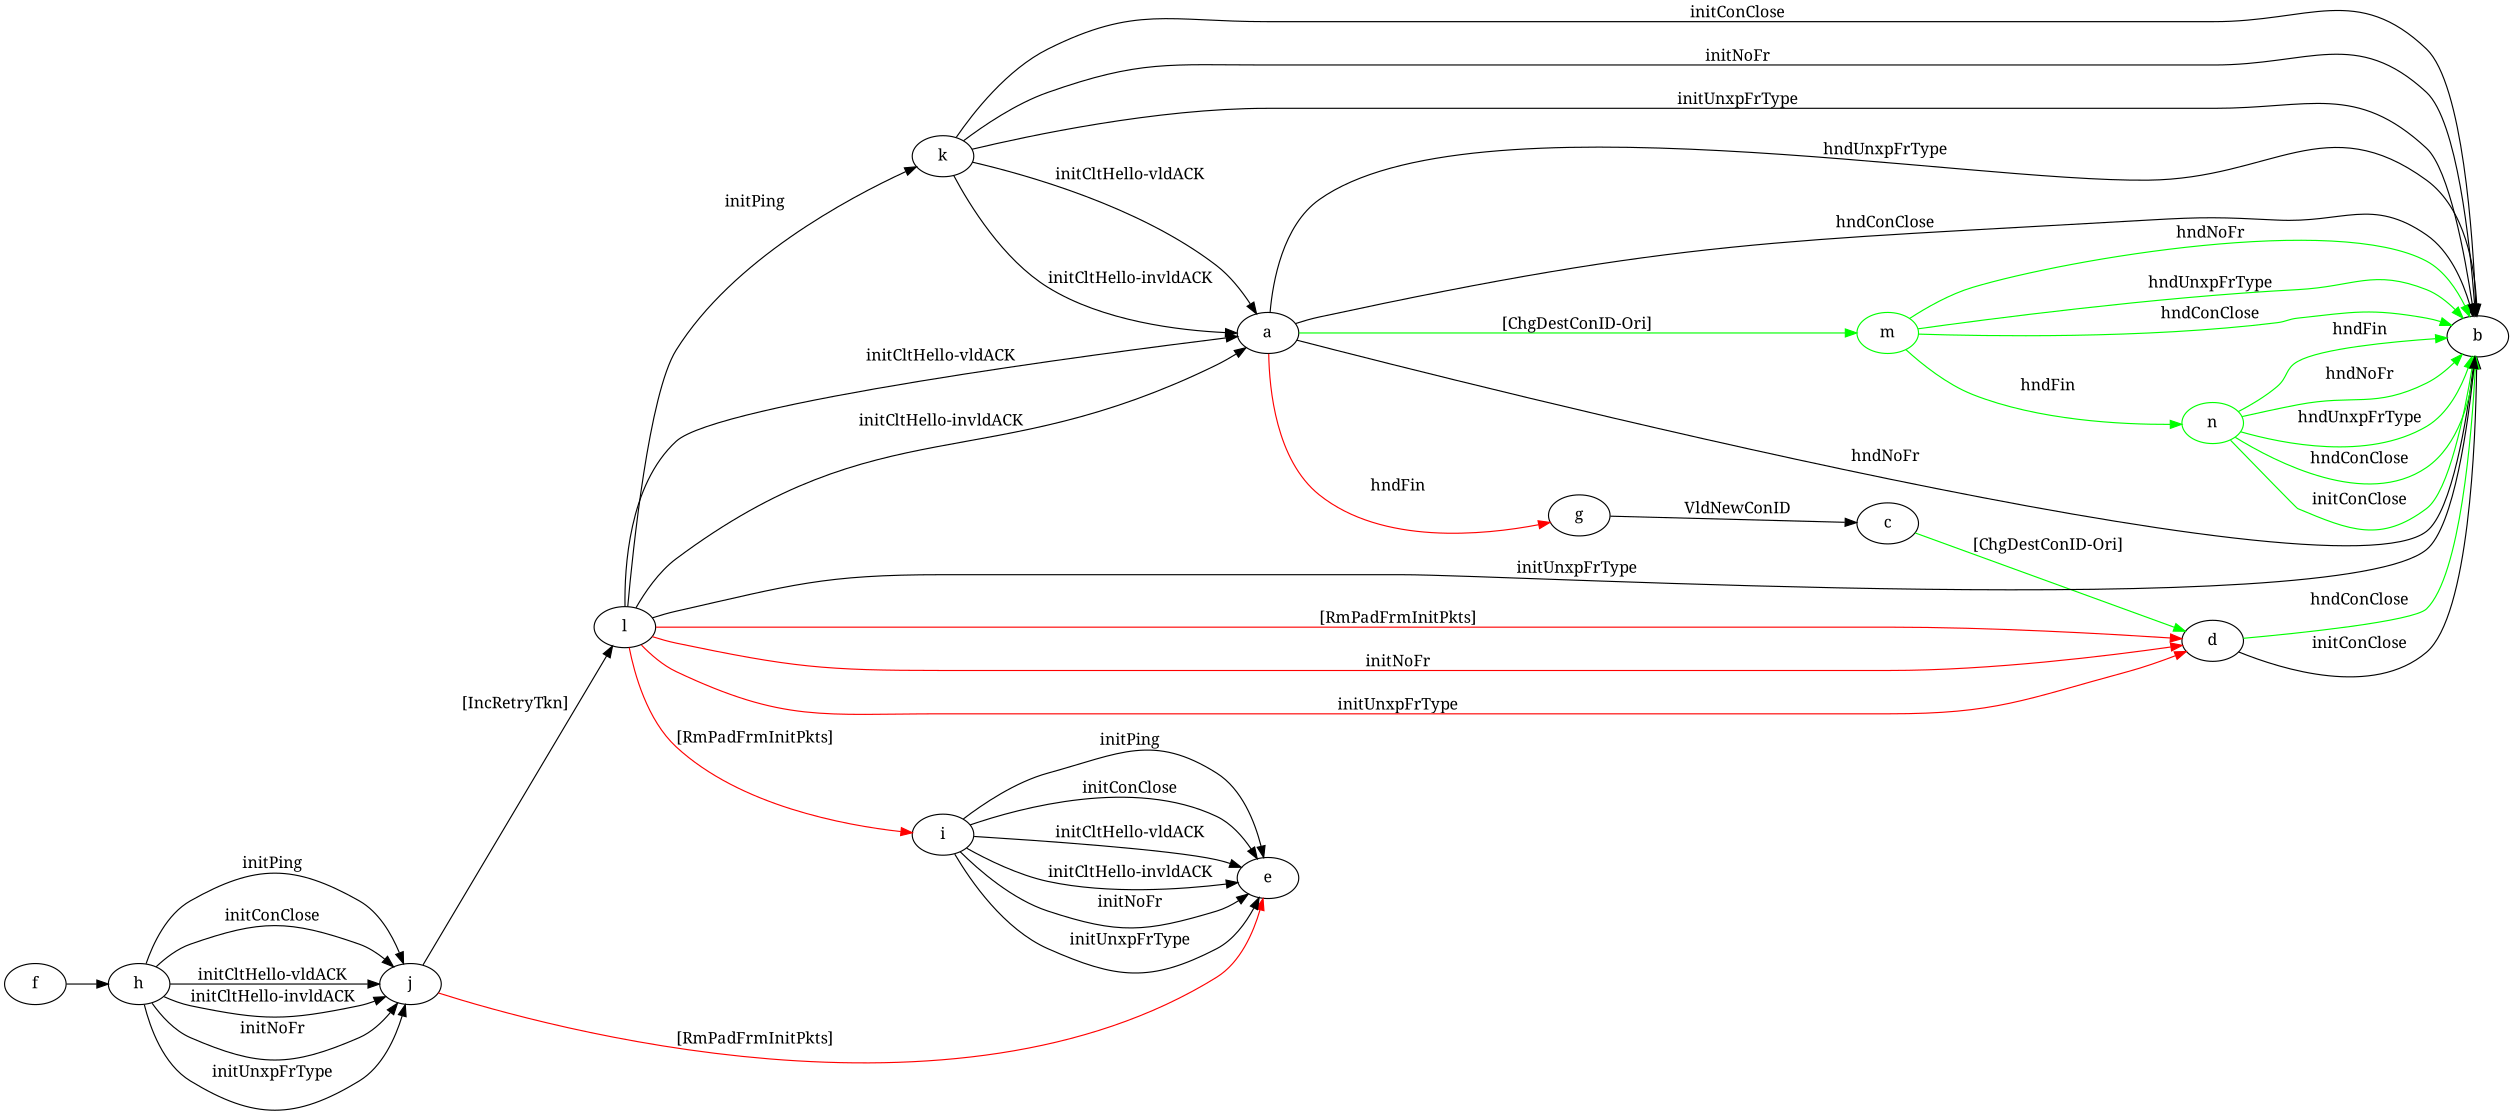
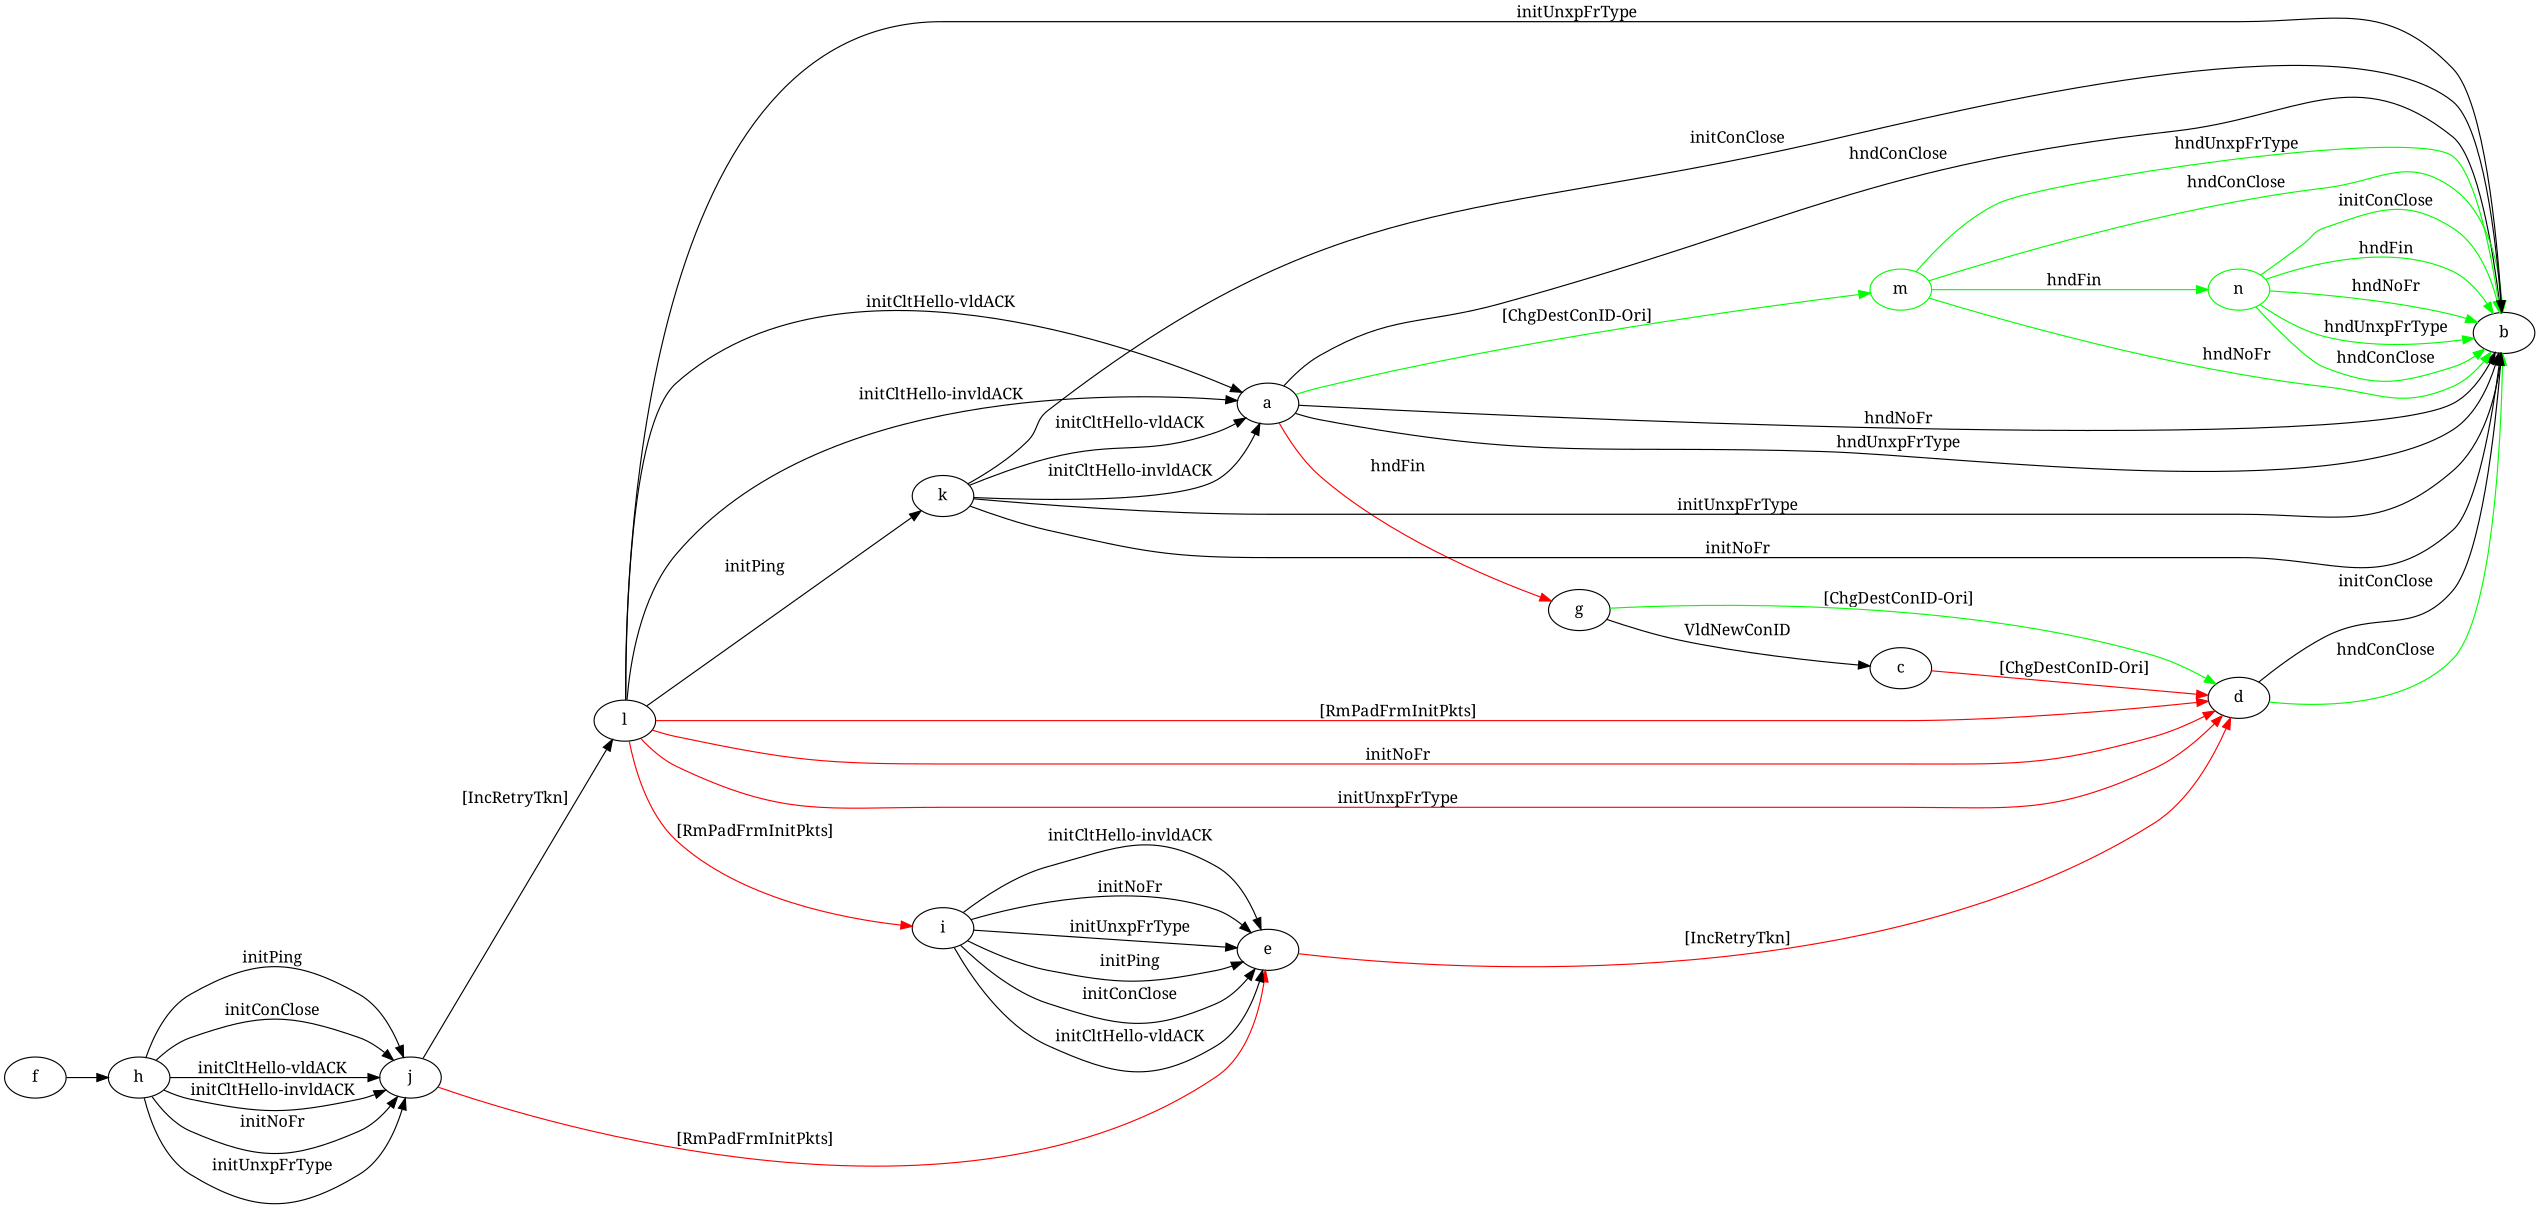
edge "c" -> "d": color green -> red
edge "g" -> "d": added, label "[ChgDestConID-Ori]"
edge "e" -> "d": added, label "[IncRetryTkn]"
